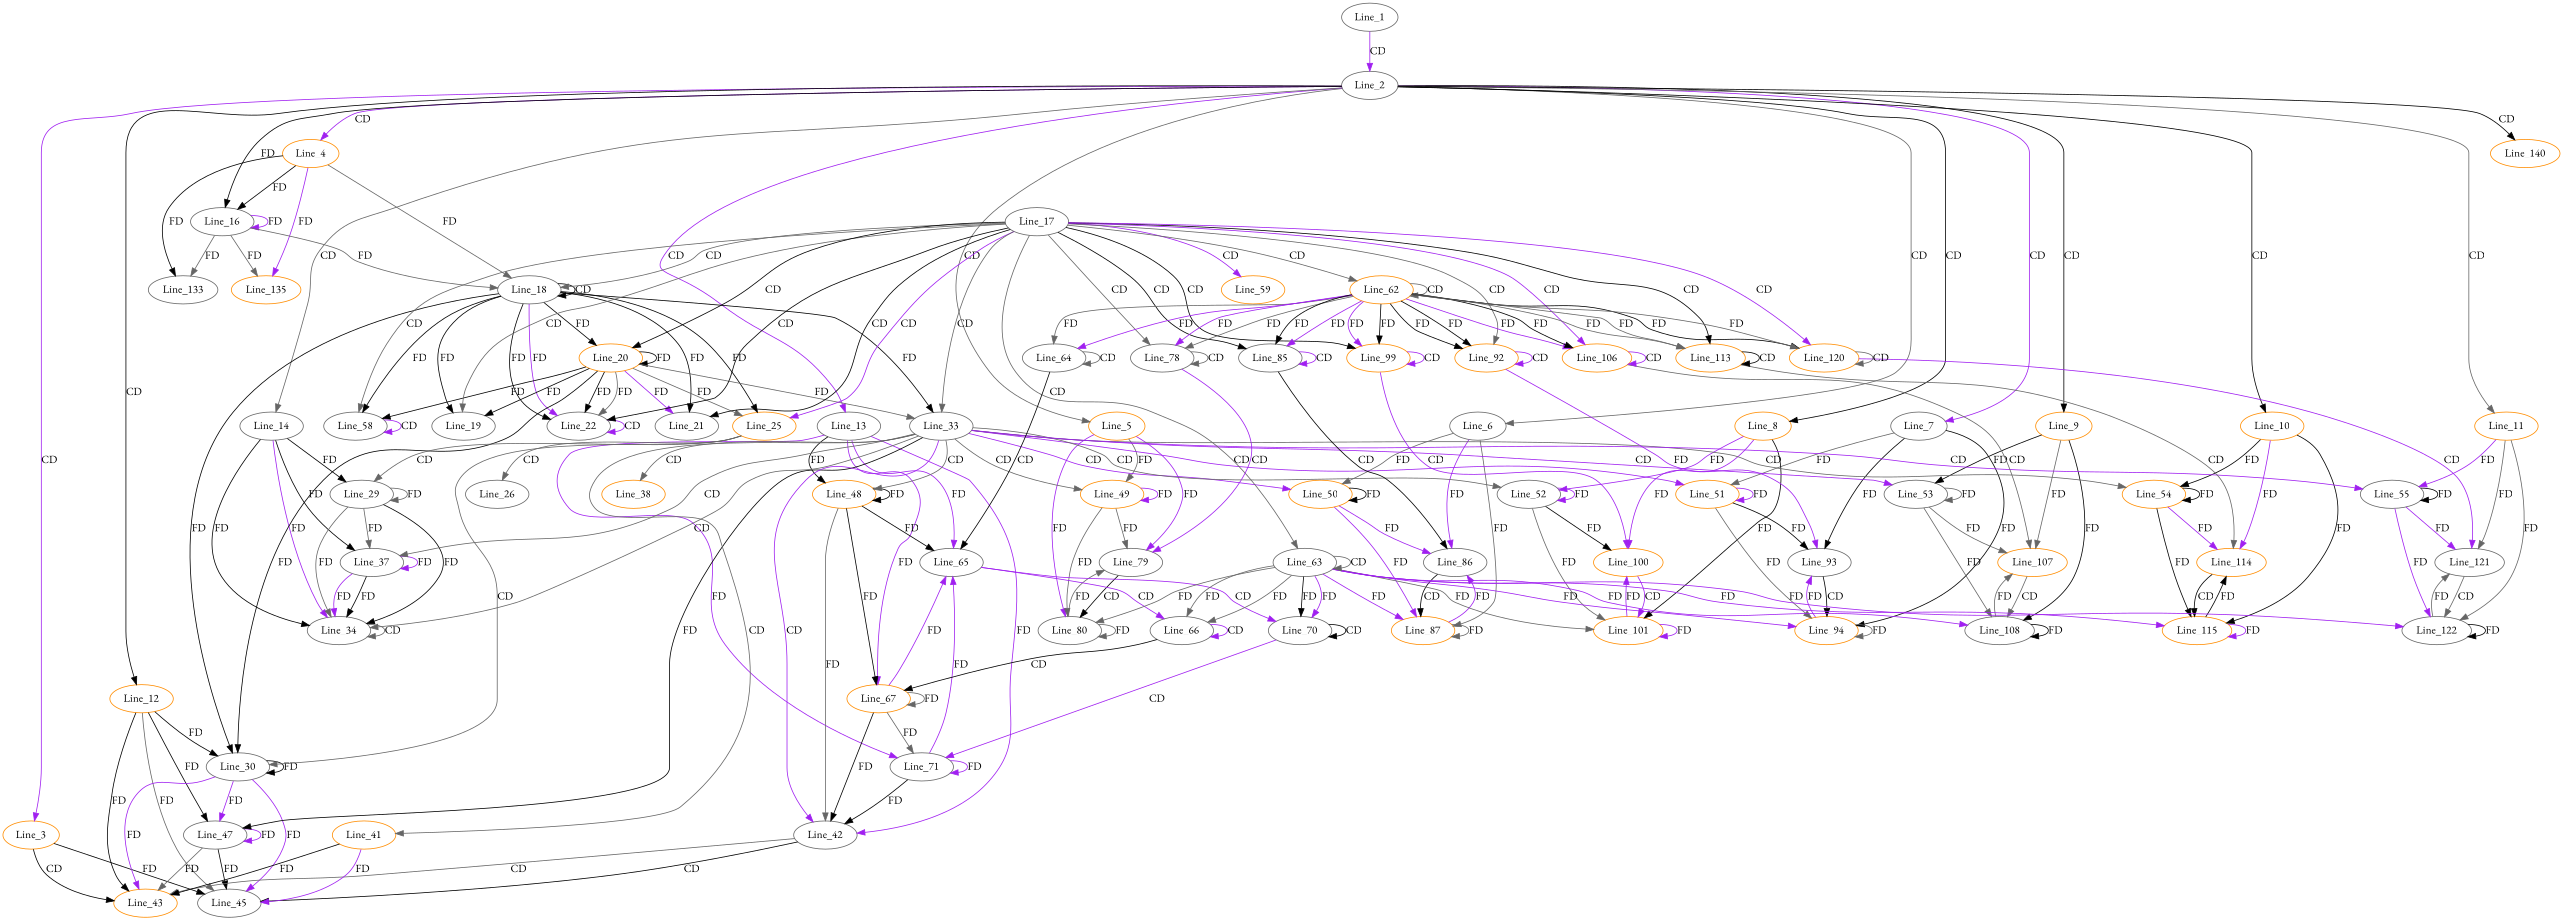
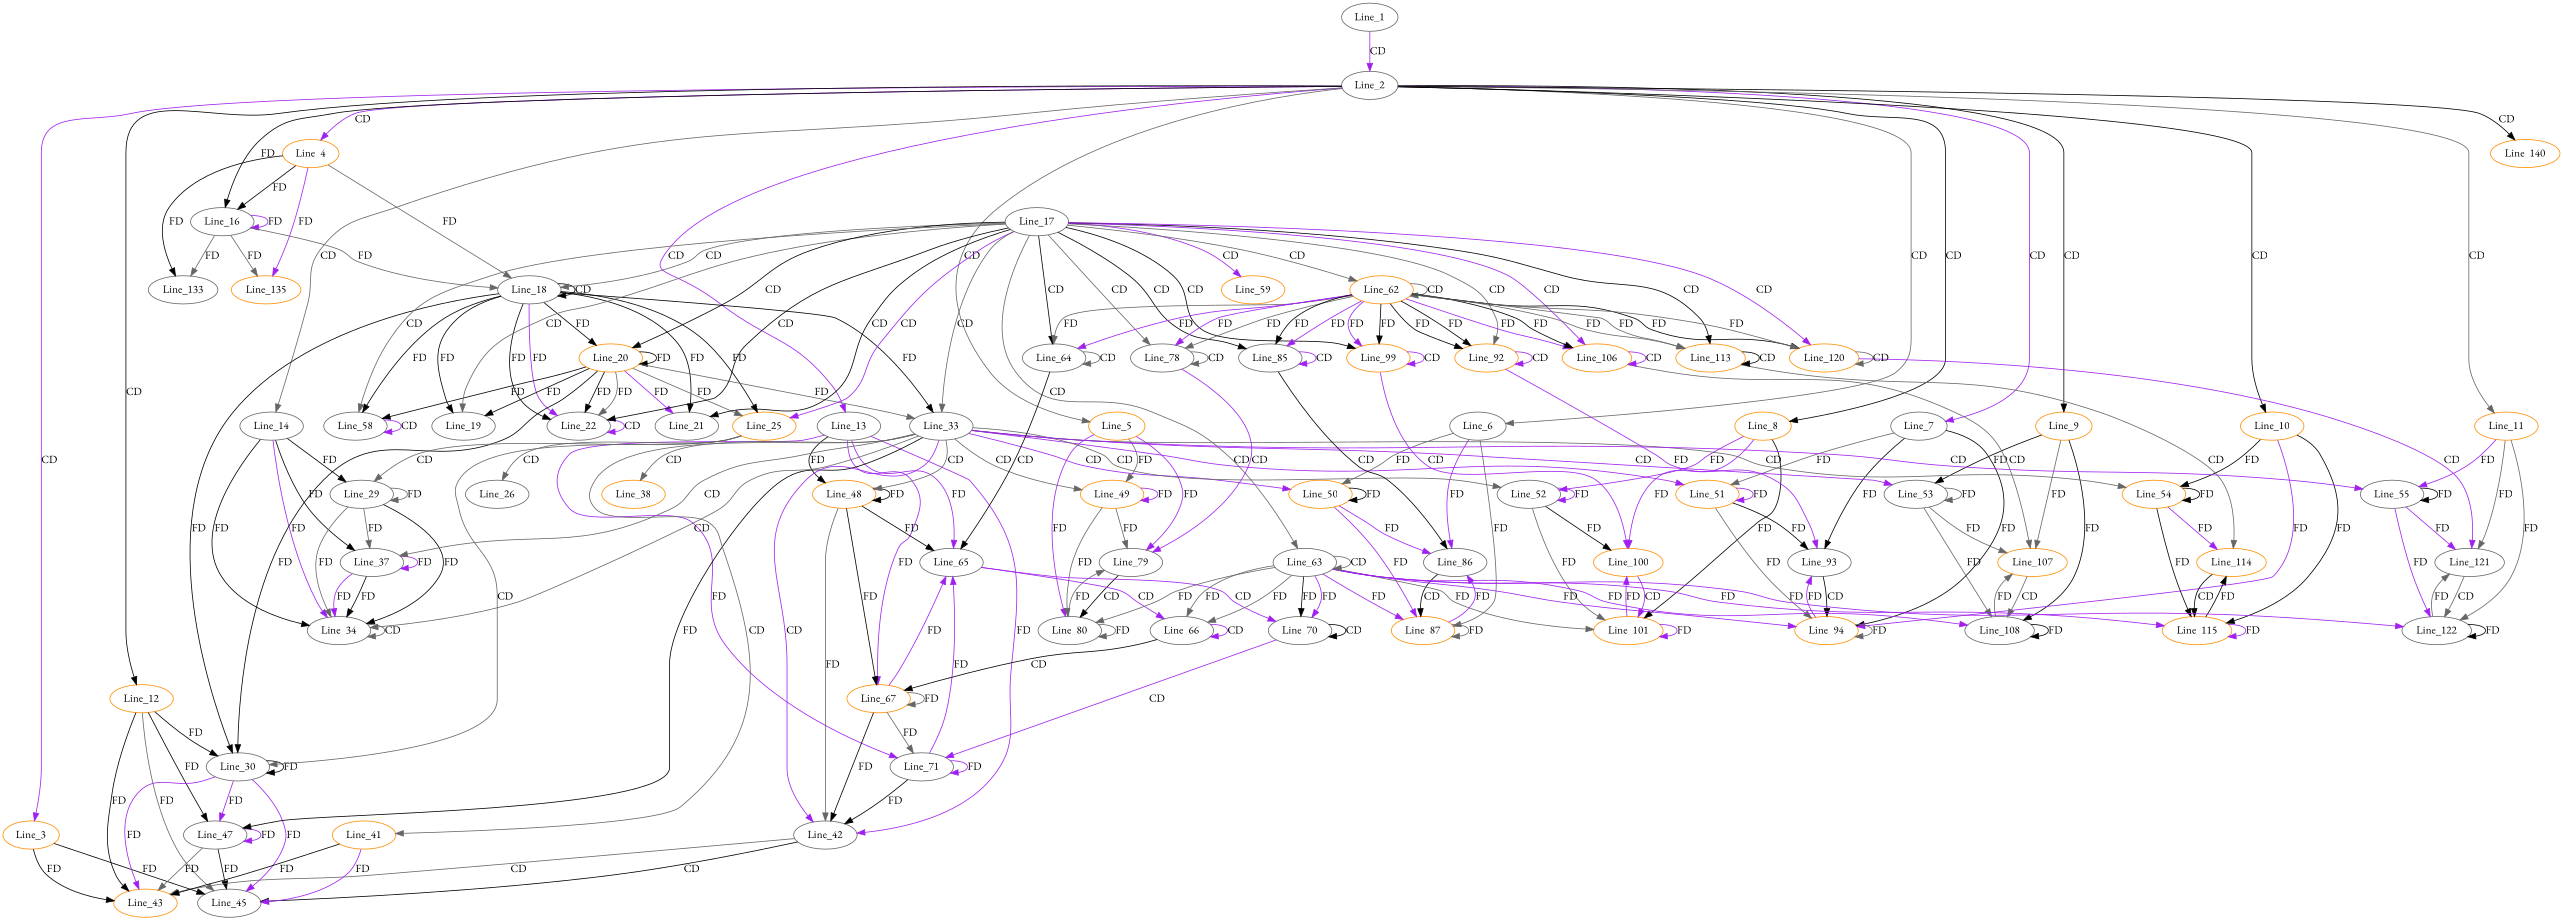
edge "Line_17" -> "Line_64": added, label "CD"
edge "Line_10" -> "Line_114": now "Line_10" -> "Line_94"
edge "Line_3" -> "Line_43": label "CD" -> "FD"
